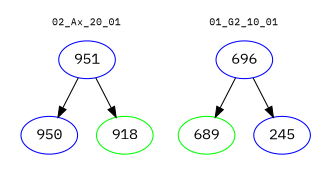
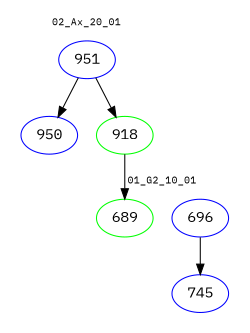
edge "696" -> "689": now "918" -> "689"
node "245": label "245" -> "745"
